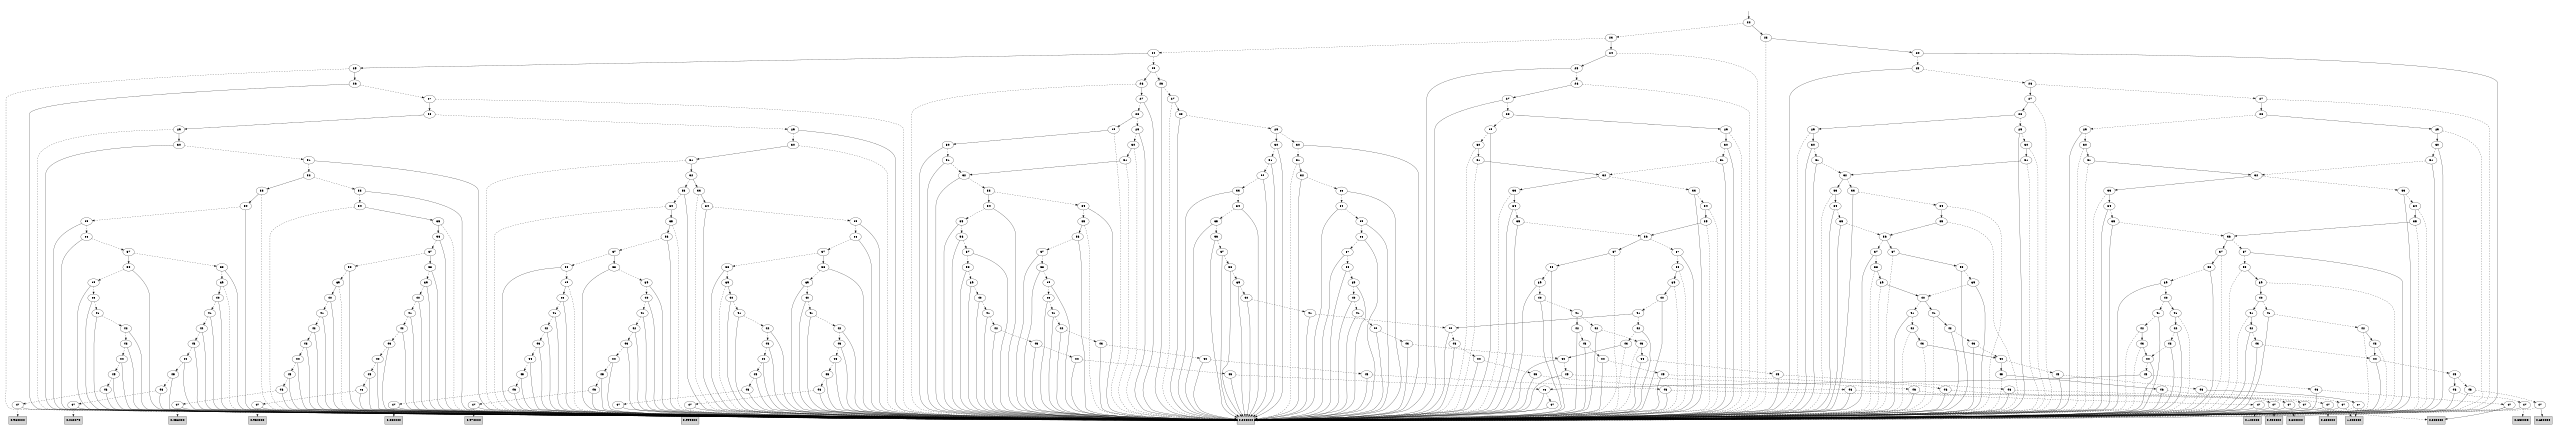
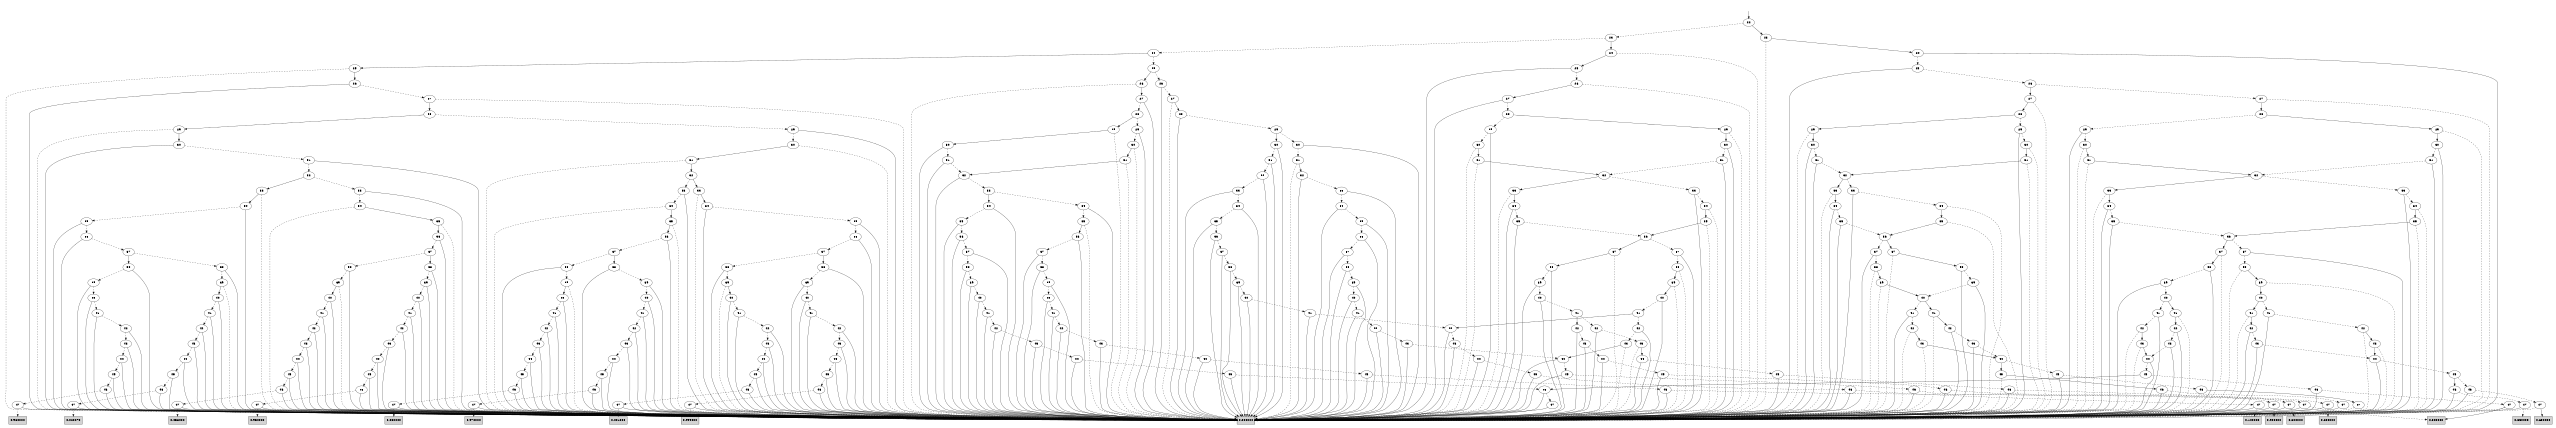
node "0.001000": added
node "1.000000": removed
